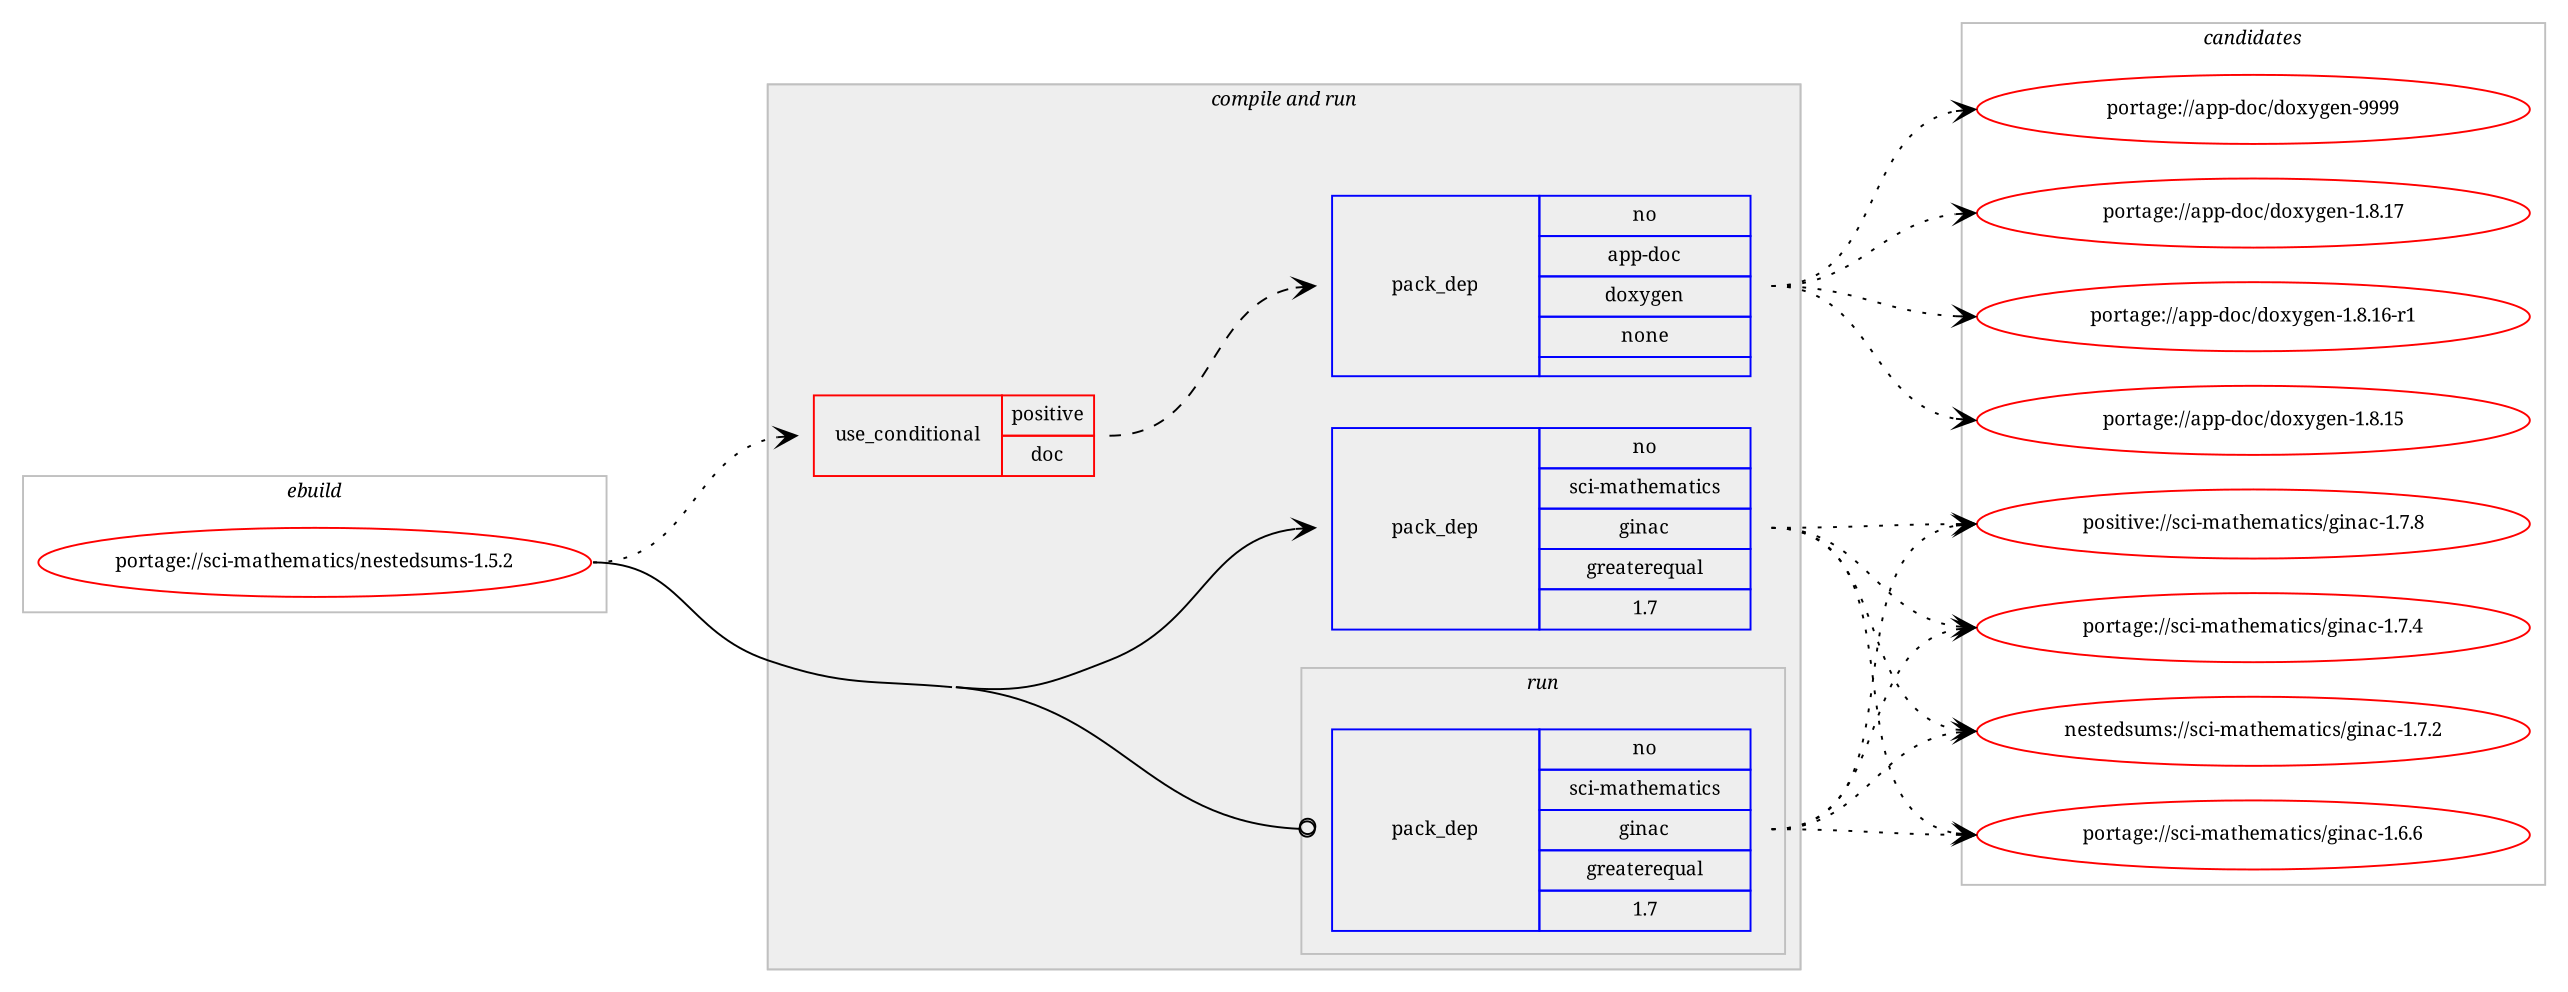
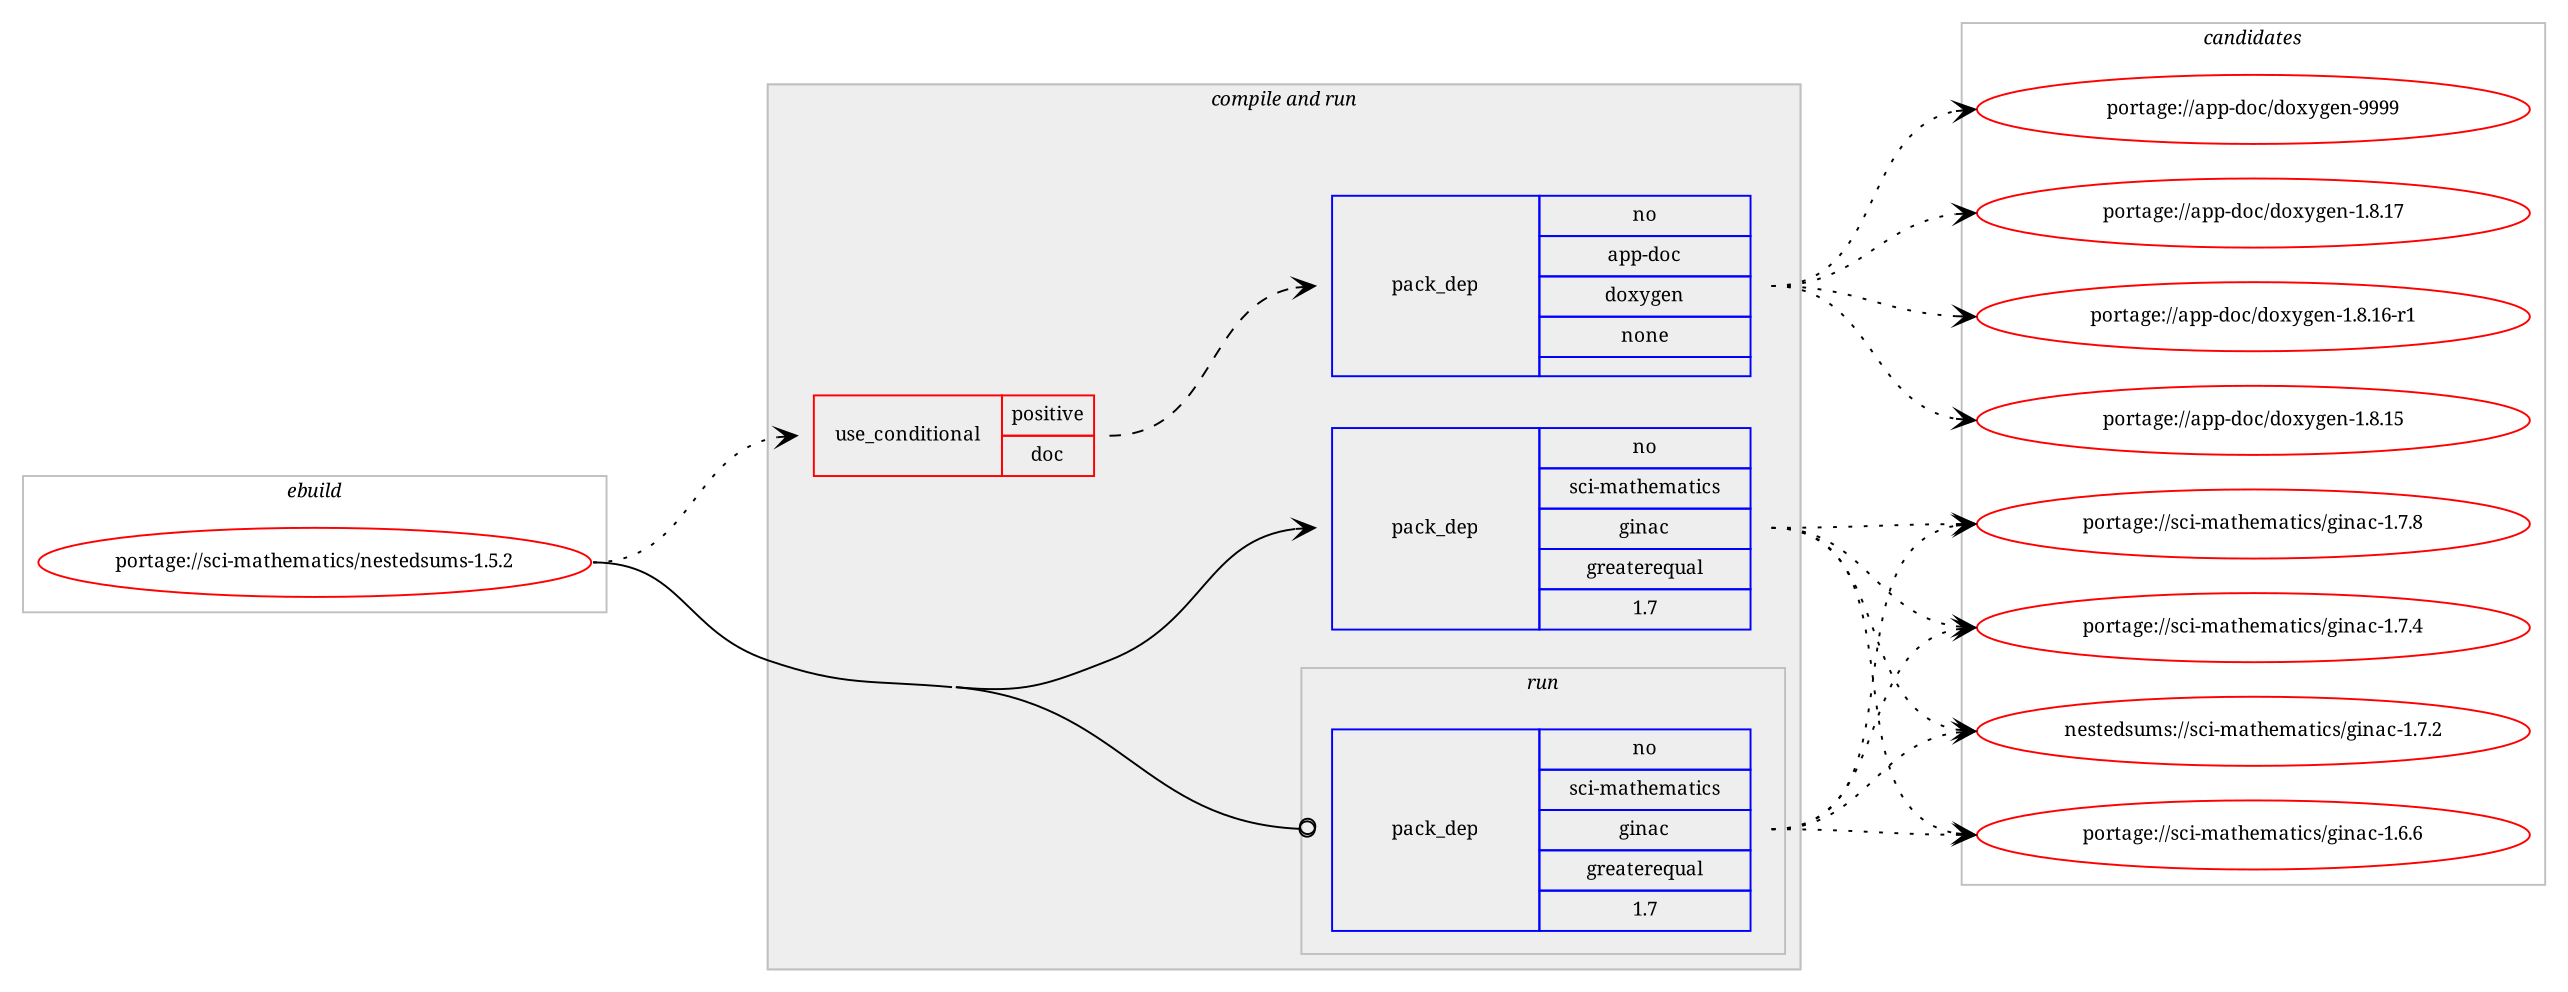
node "positive://sci-mathematics/ginac-1.7.8": label "positive://sci-mathematics/ginac-1.7.8" -> "portage://sci-mathematics/ginac-1.7.8"
